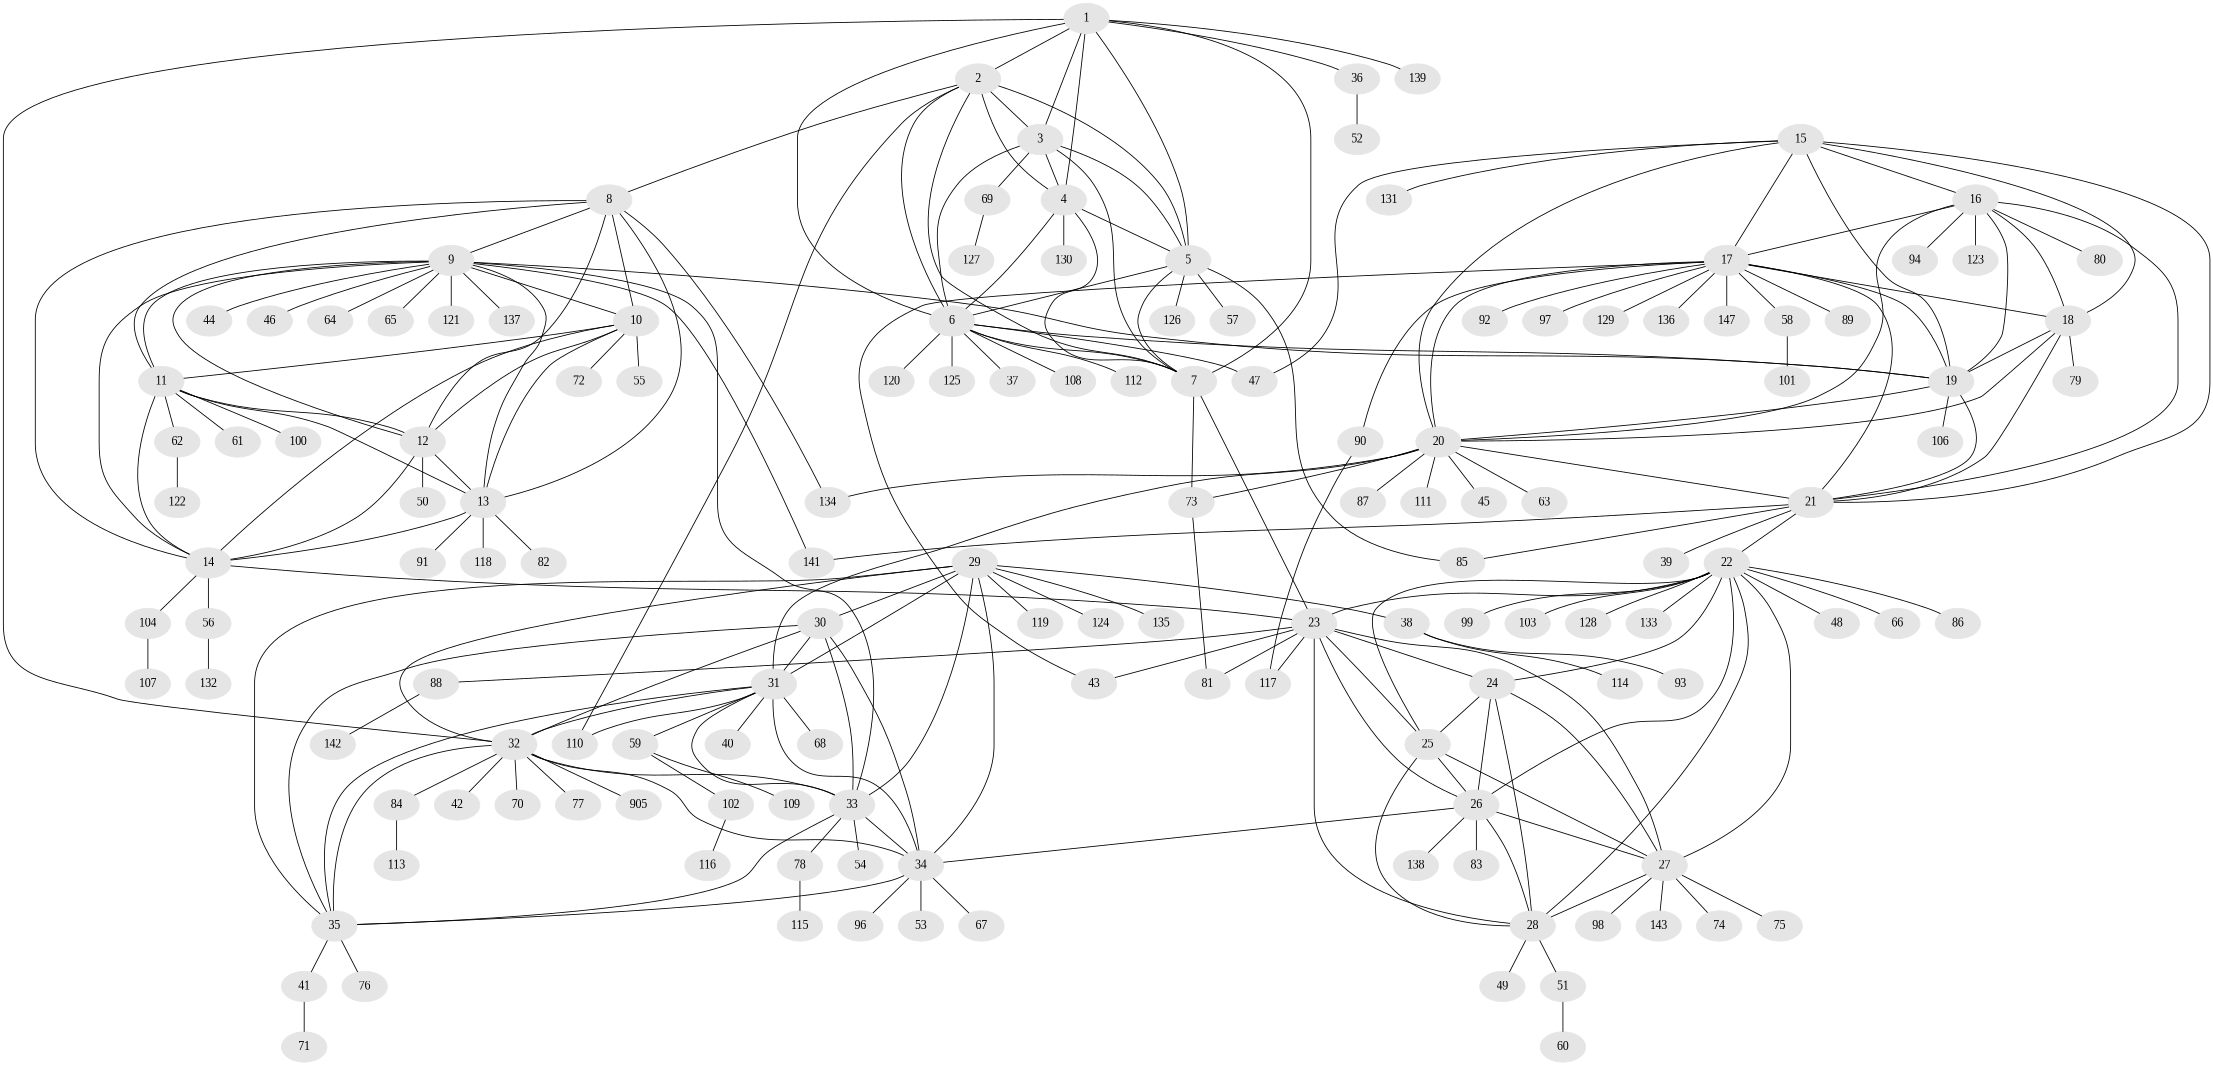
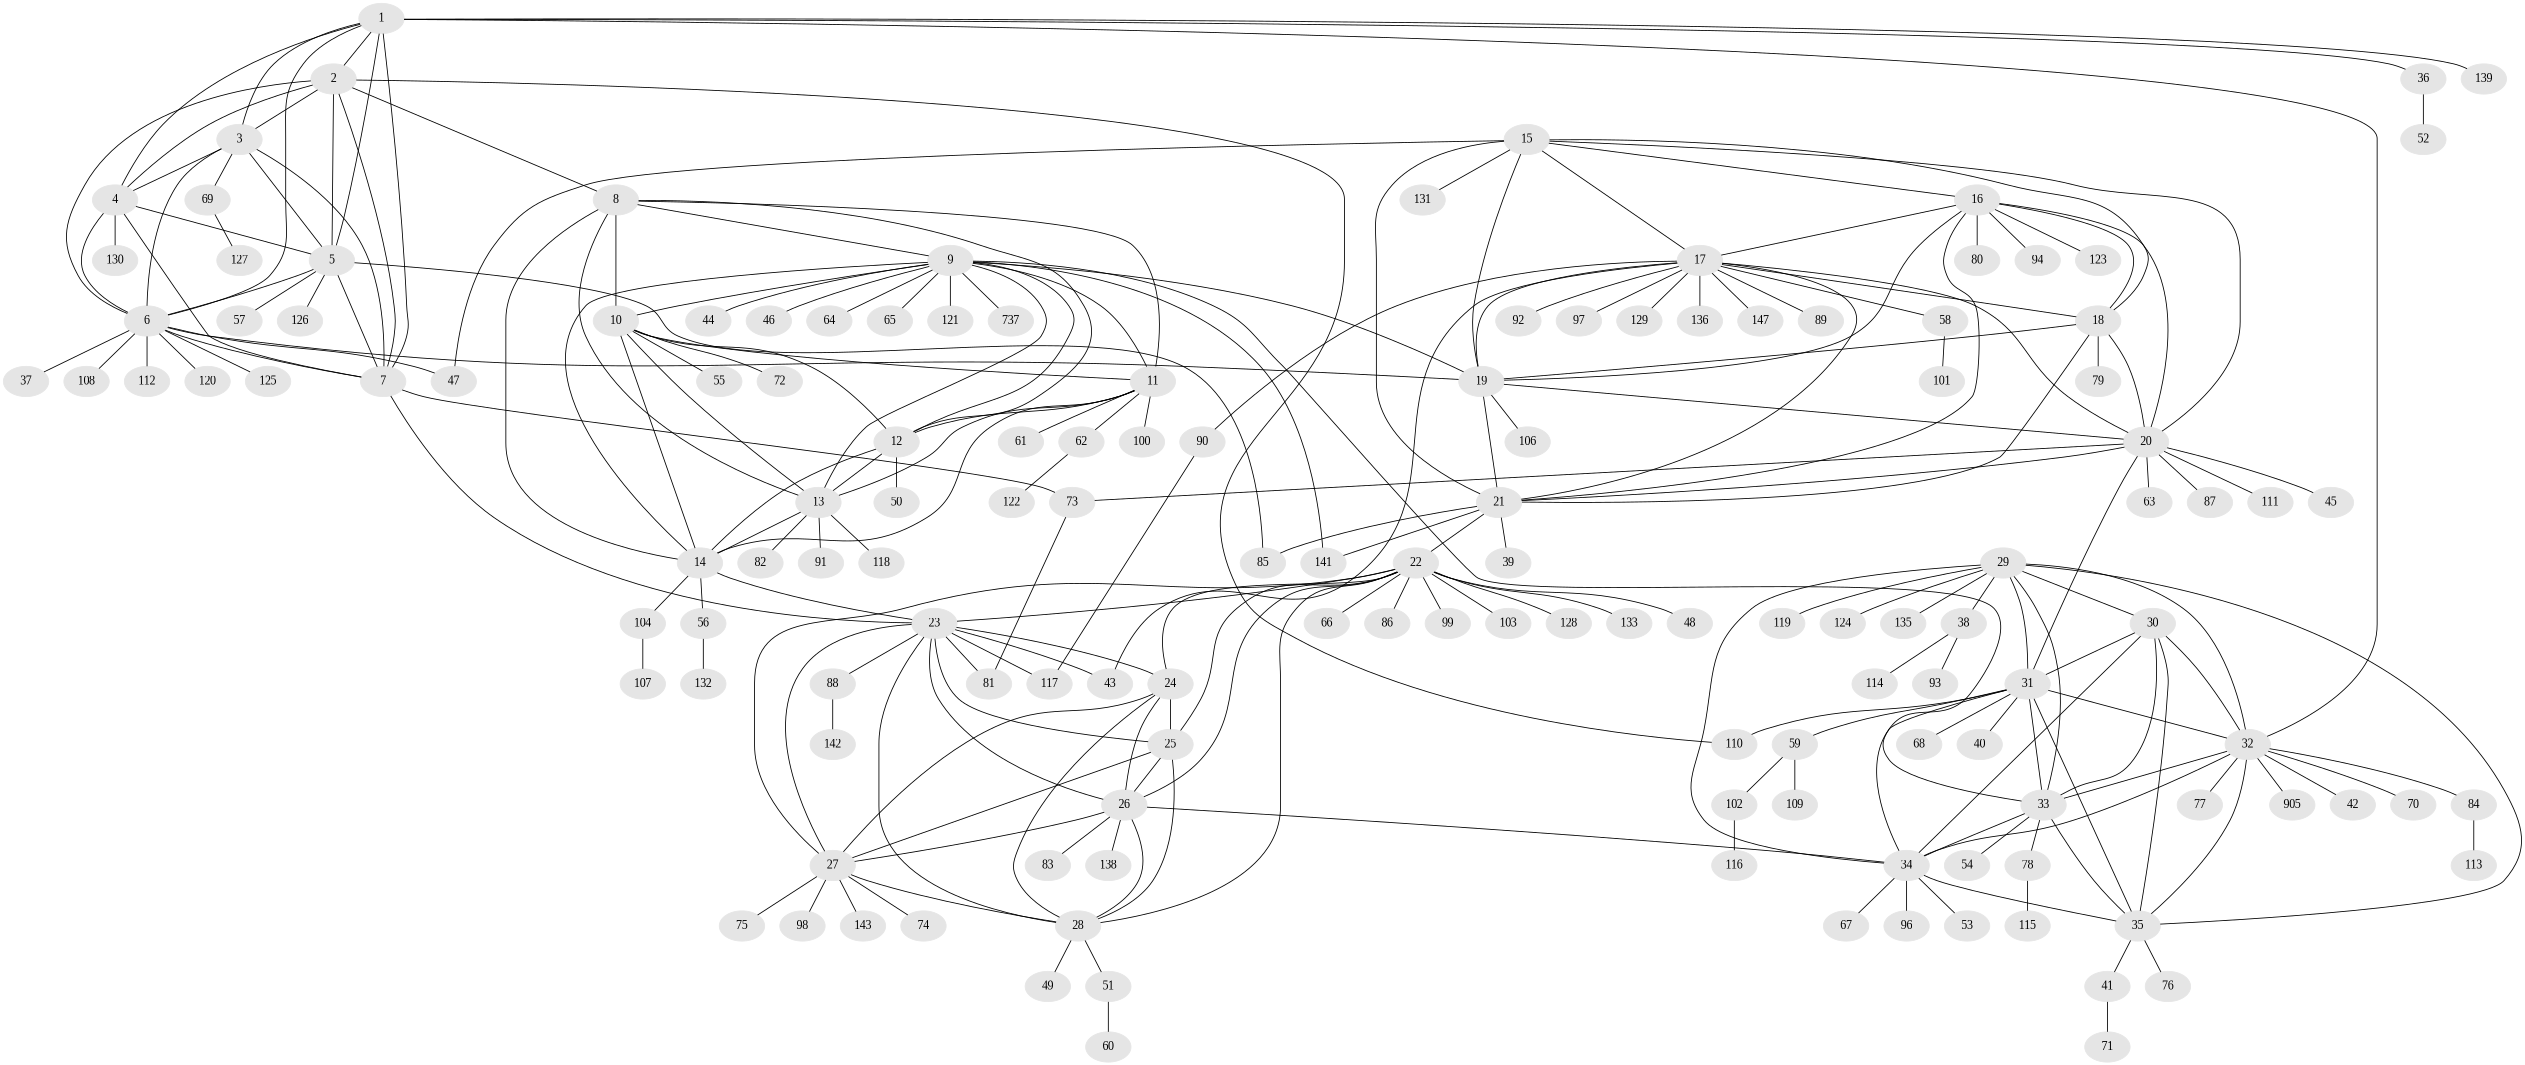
node "137": label "137" -> "737"
node "134": removed
